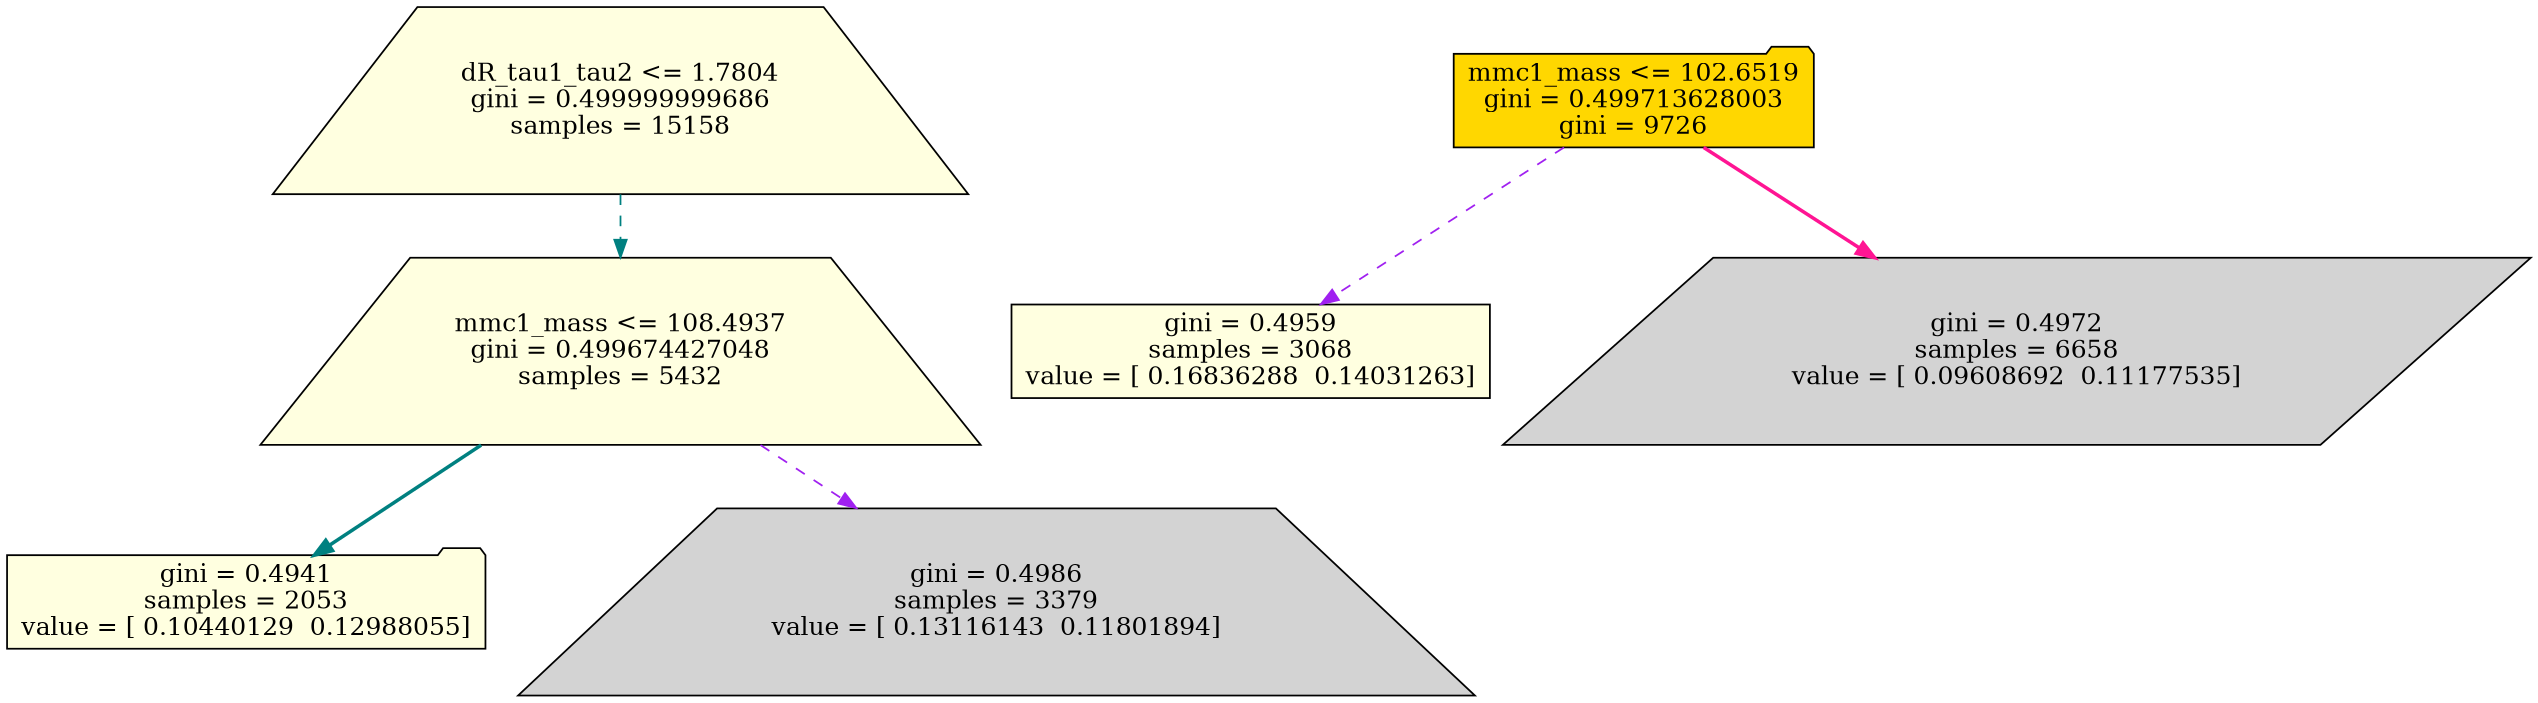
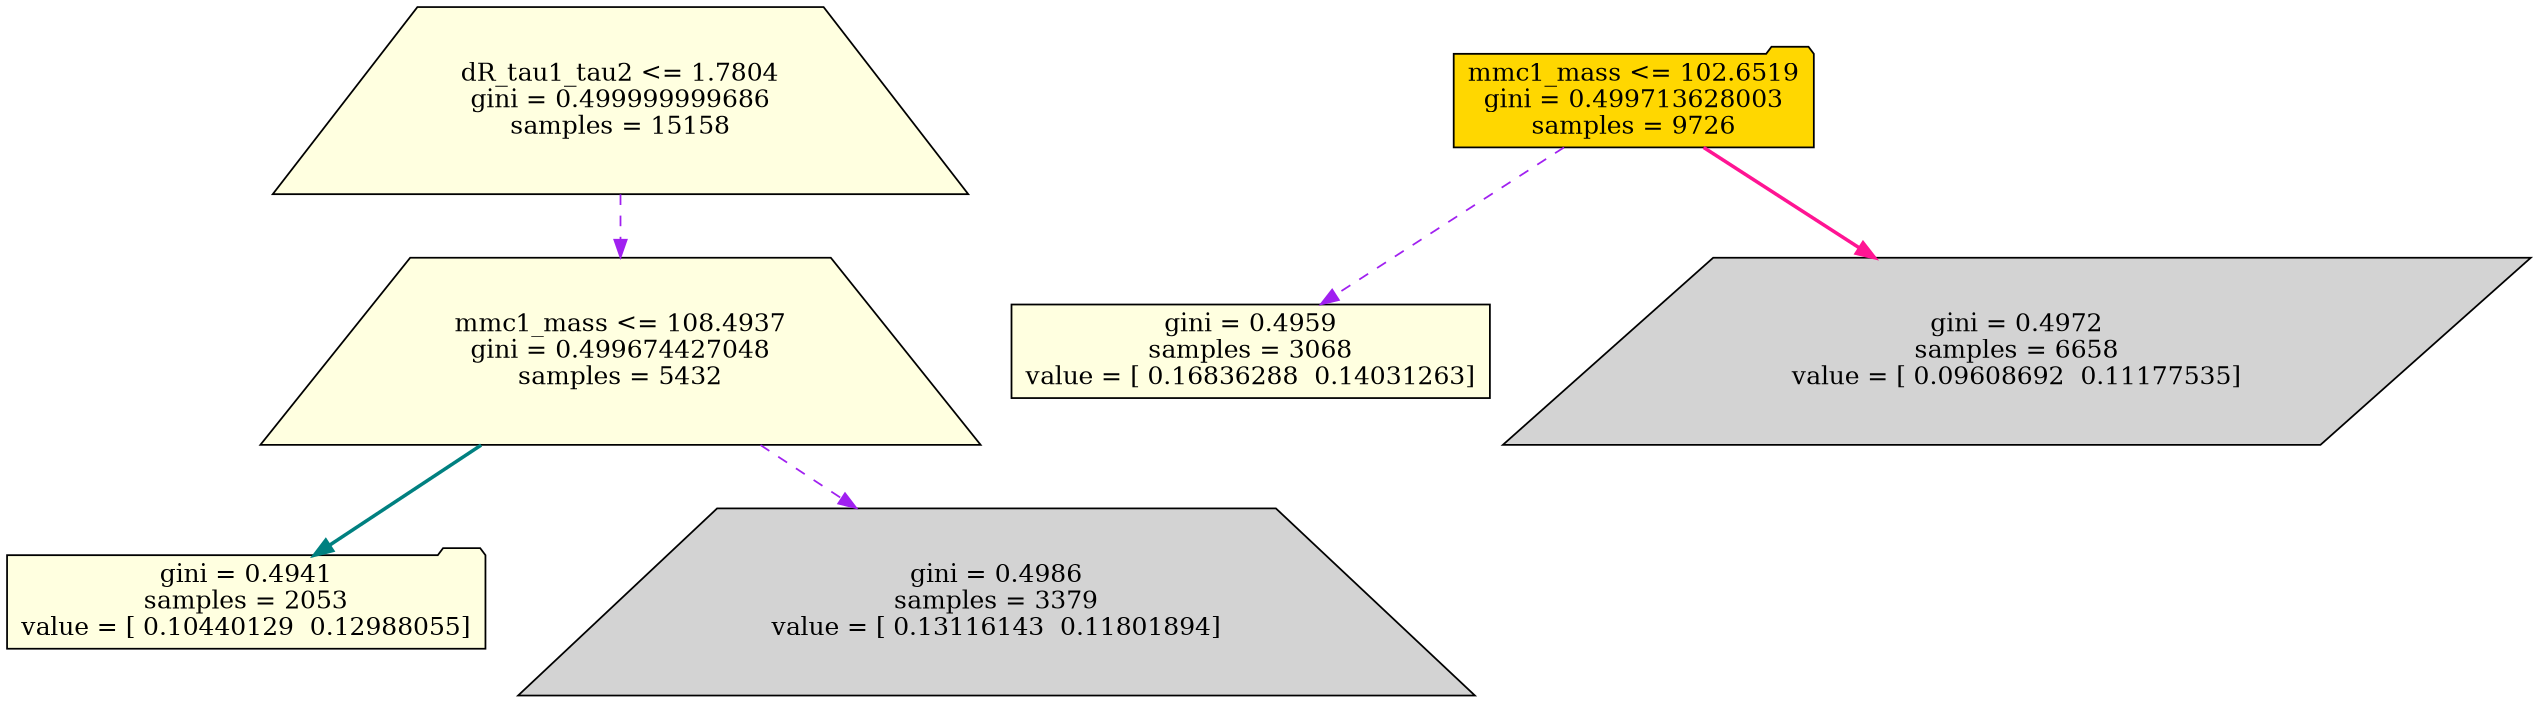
node "mmc1_mass <= 102.6519 gini = 0.499713628003 gini = 9726": label "mmc1_mass <= 102.6519 gini = 0.499713628003 gini = 9726" -> "mmc1_mass <= 102.6519 gini = 0.499713628003 samples = 9726"
edge "dR_tau1_tau2 <= 1.7804 gini = 0.499999999686 samples = 15158" -> "mmc1_mass <= 108.4937 gini = 0.499674427048 samples = 5432": color teal -> purple
